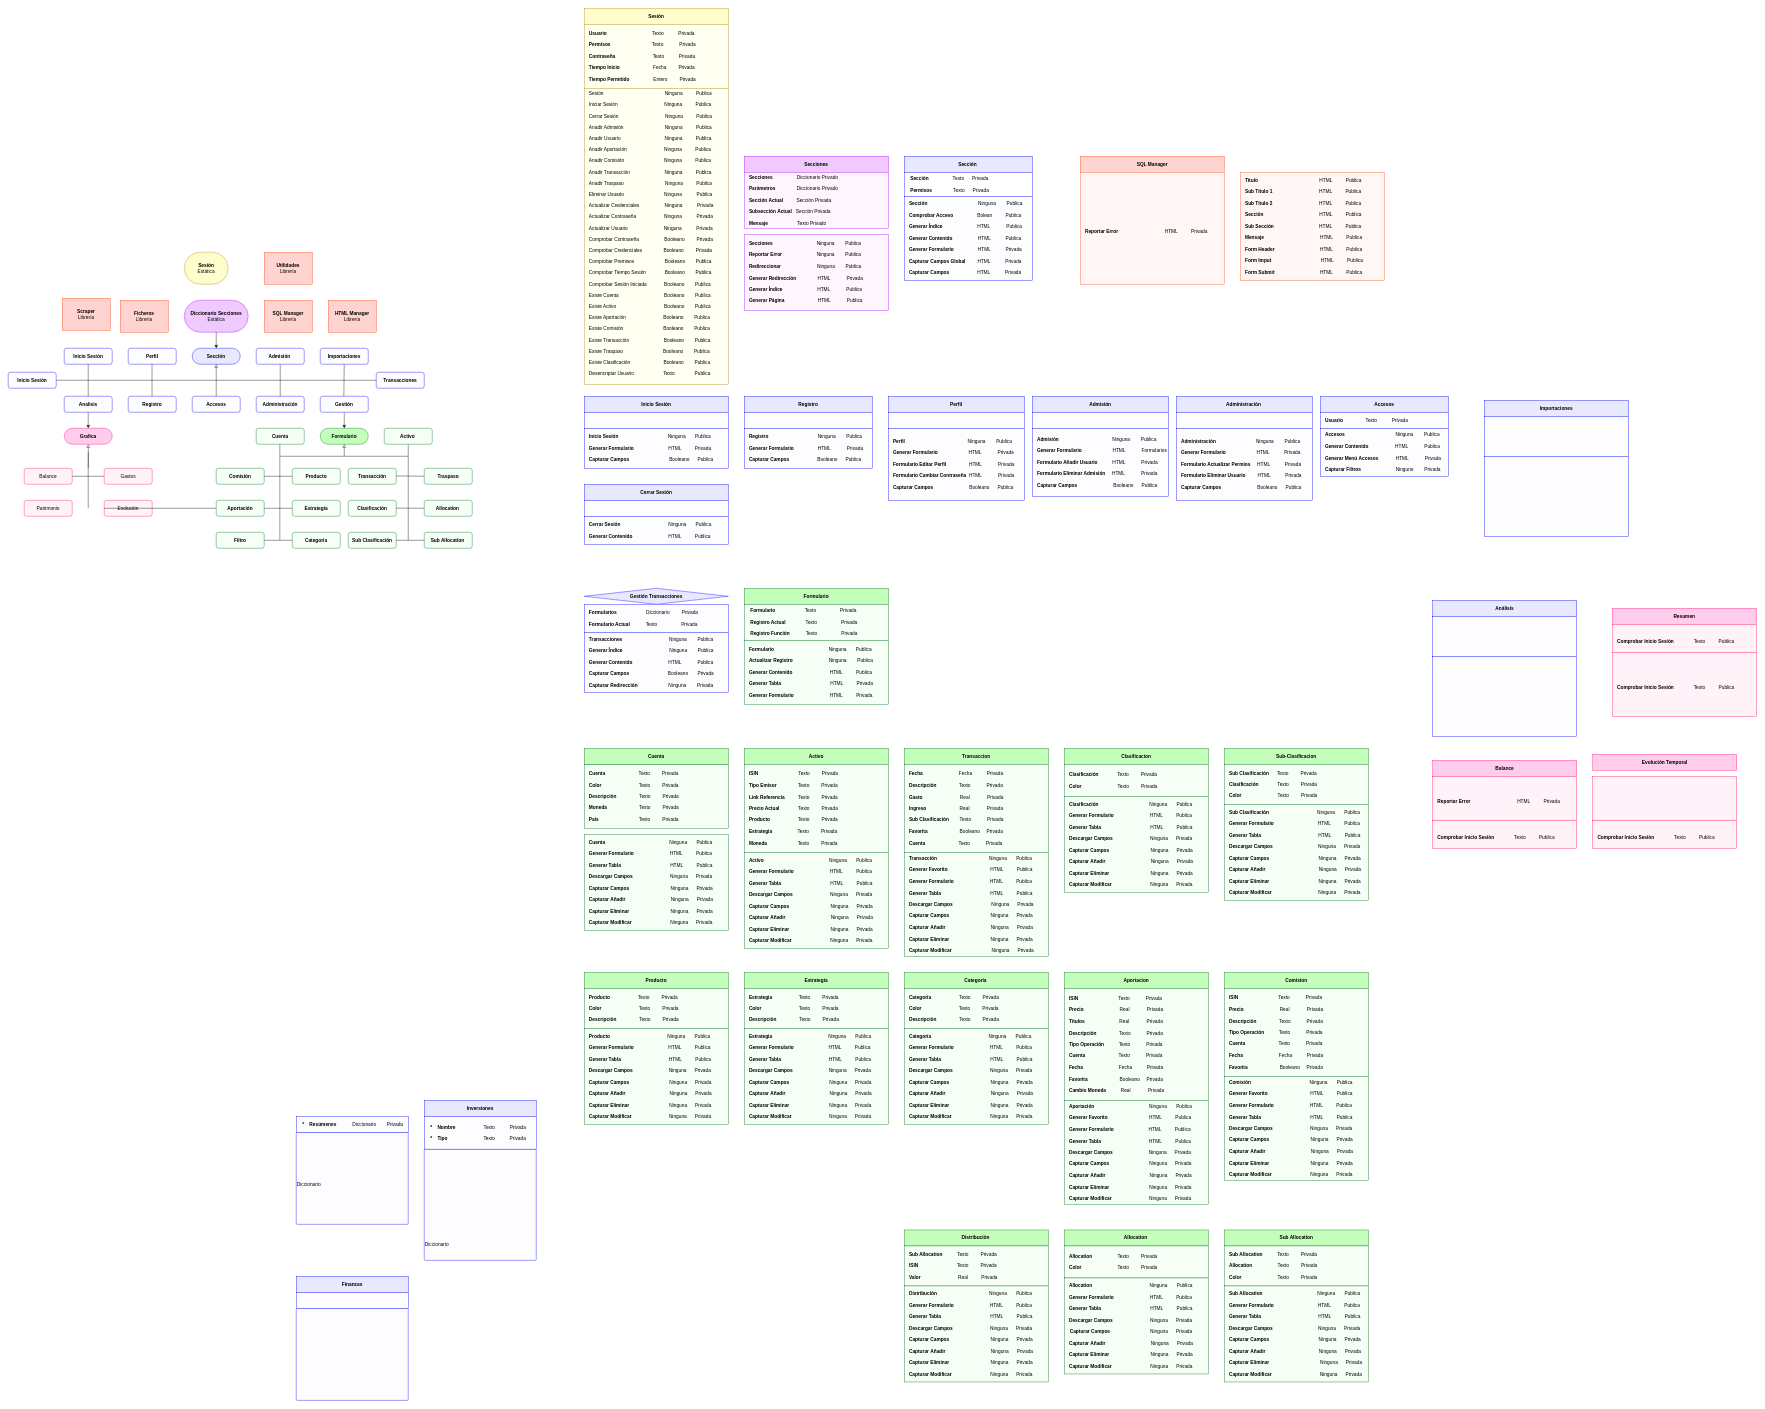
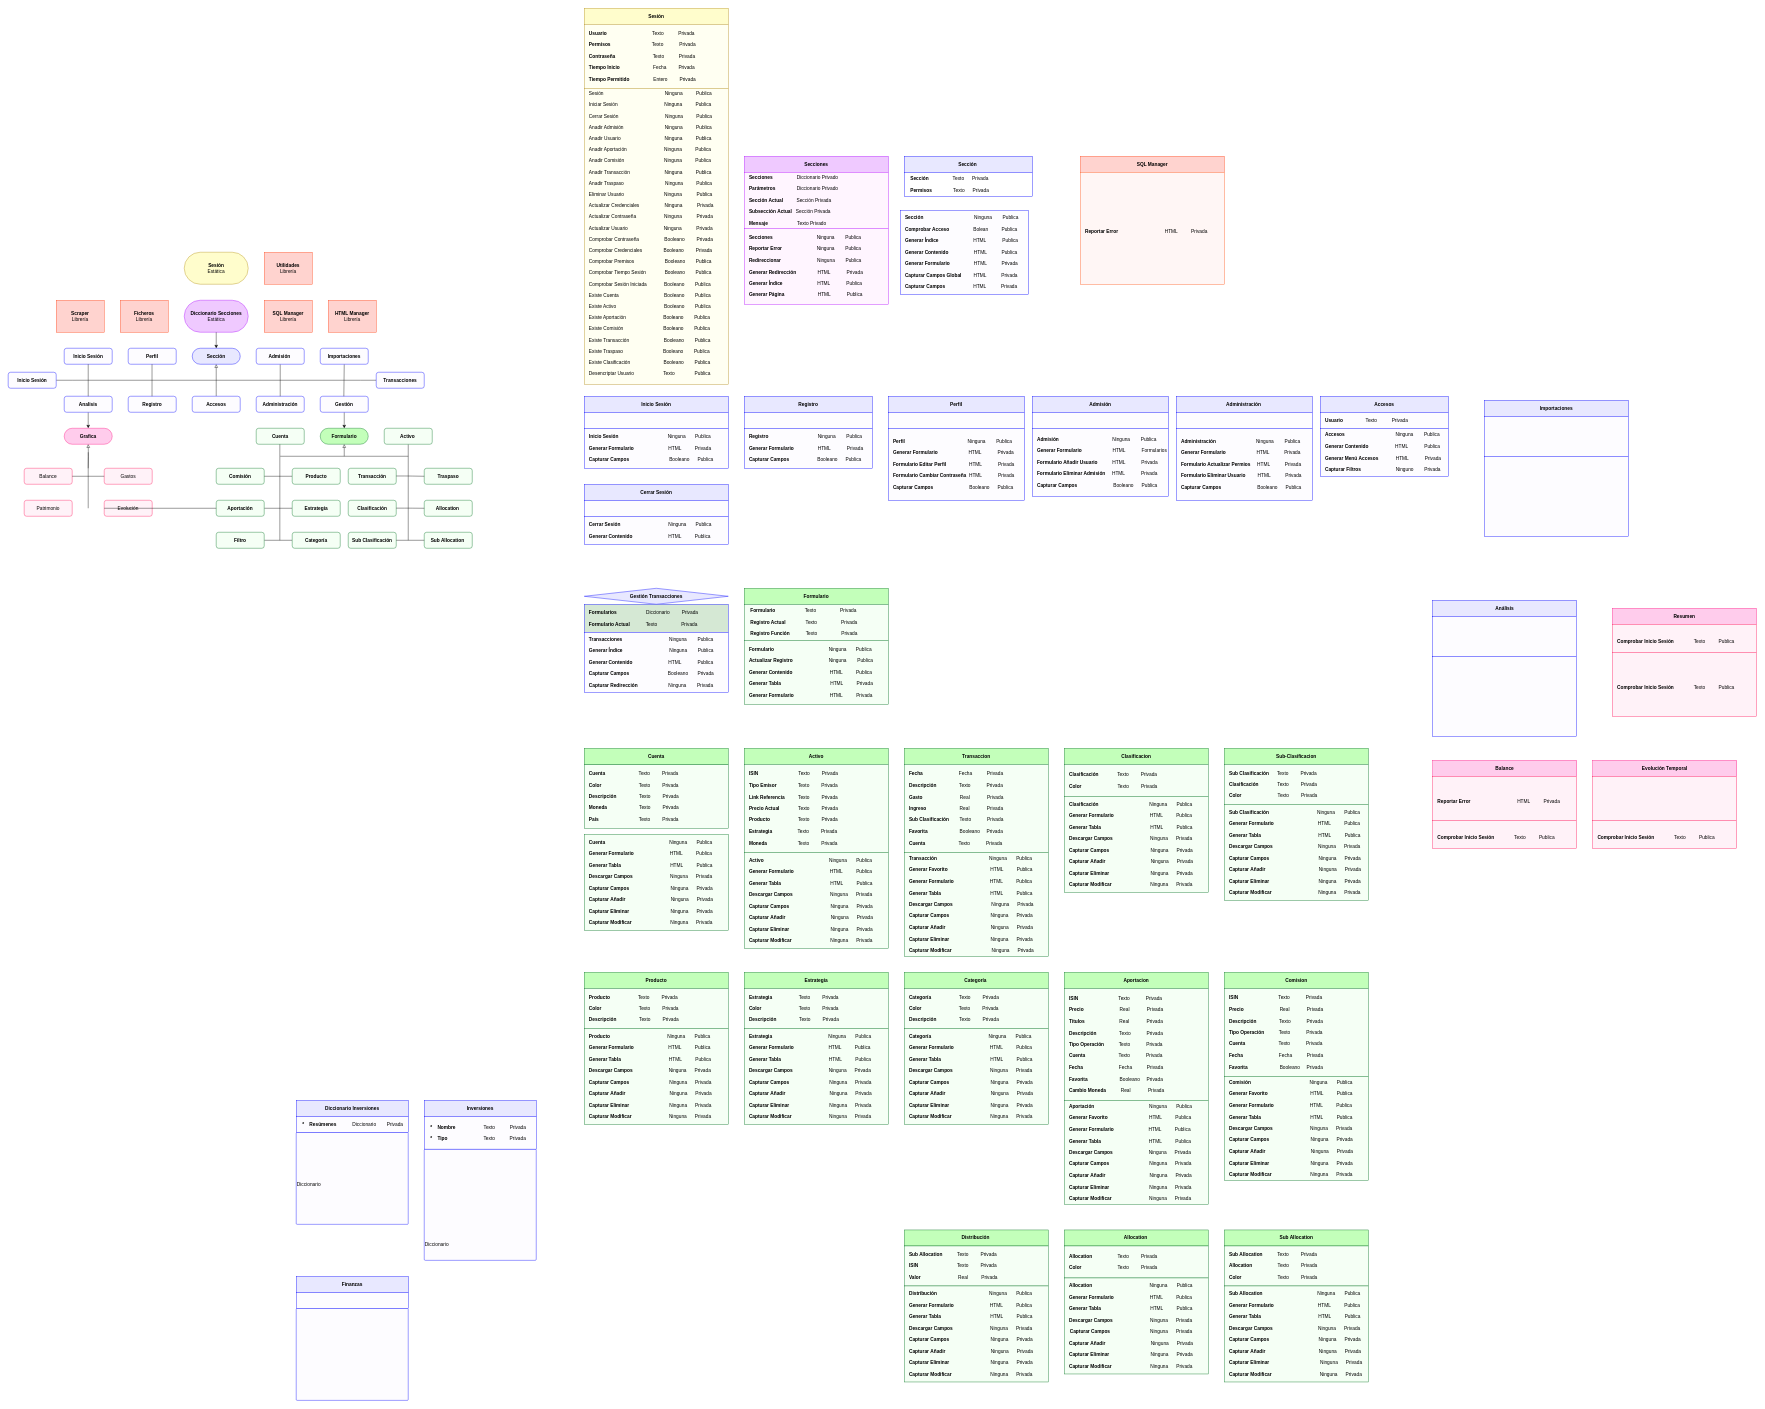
node "Titulo HTML Publica Sub Titulo 1 HTML Publica Sub Titulo 2 HTML Publica Sección HTML Publica Sub Sección HTML Publica Mensaje HTML Publica Form Header HTML Publica Form Imput HTML Publica Form Submit HTML Publica": removed
node "Sección Ninguna Publica Comprobar Acceso Bolean Publica Generar Índice HTML Publica Generar Contenido HTML Publica Generar Formulario HTML Privada Capturar Campos Global HTML Privada Capturar Campos HTML Privada": moved (968, 238) -> (964, 252)
node "Sesión Estática": size 44x32 -> 64x32
node "Secciones Ninguna Publica Reportar Error Ninguna Publica Redireccionar Ninguna Publica Generar Redirección HTML Privada Generar Índice HTML Publica Generar Página HTML Publica": moved (816, 272) -> (816, 266)
node "Scraper Librería": moved (86, 314) -> (80, 316)
node "Formularios Diccionario Privada Formulario Actual Texto Privada": fillcolor #fdfcff -> #d5e8d4
node "Evolución Temporal": moved (1665, 762) -> (1665, 768)
node "Diccionario Inversiones": added
